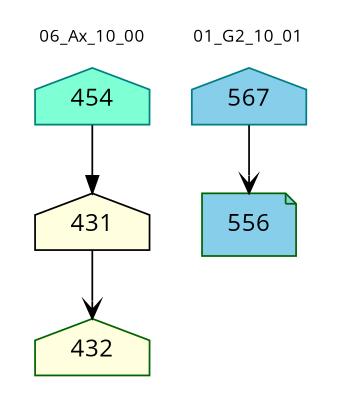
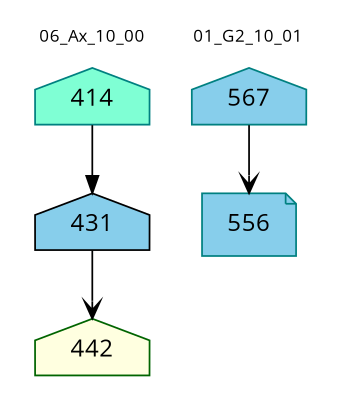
node "454": label "454" -> "414"
node "431": fillcolor lightyellow -> skyblue
node "556": color darkgreen -> teal
node "432": label "432" -> "442"
